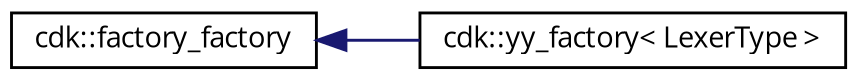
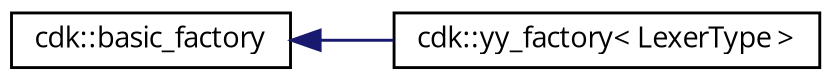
node "cdk::factory_factory": label "cdk::factory_factory" -> "cdk::basic_factory"
